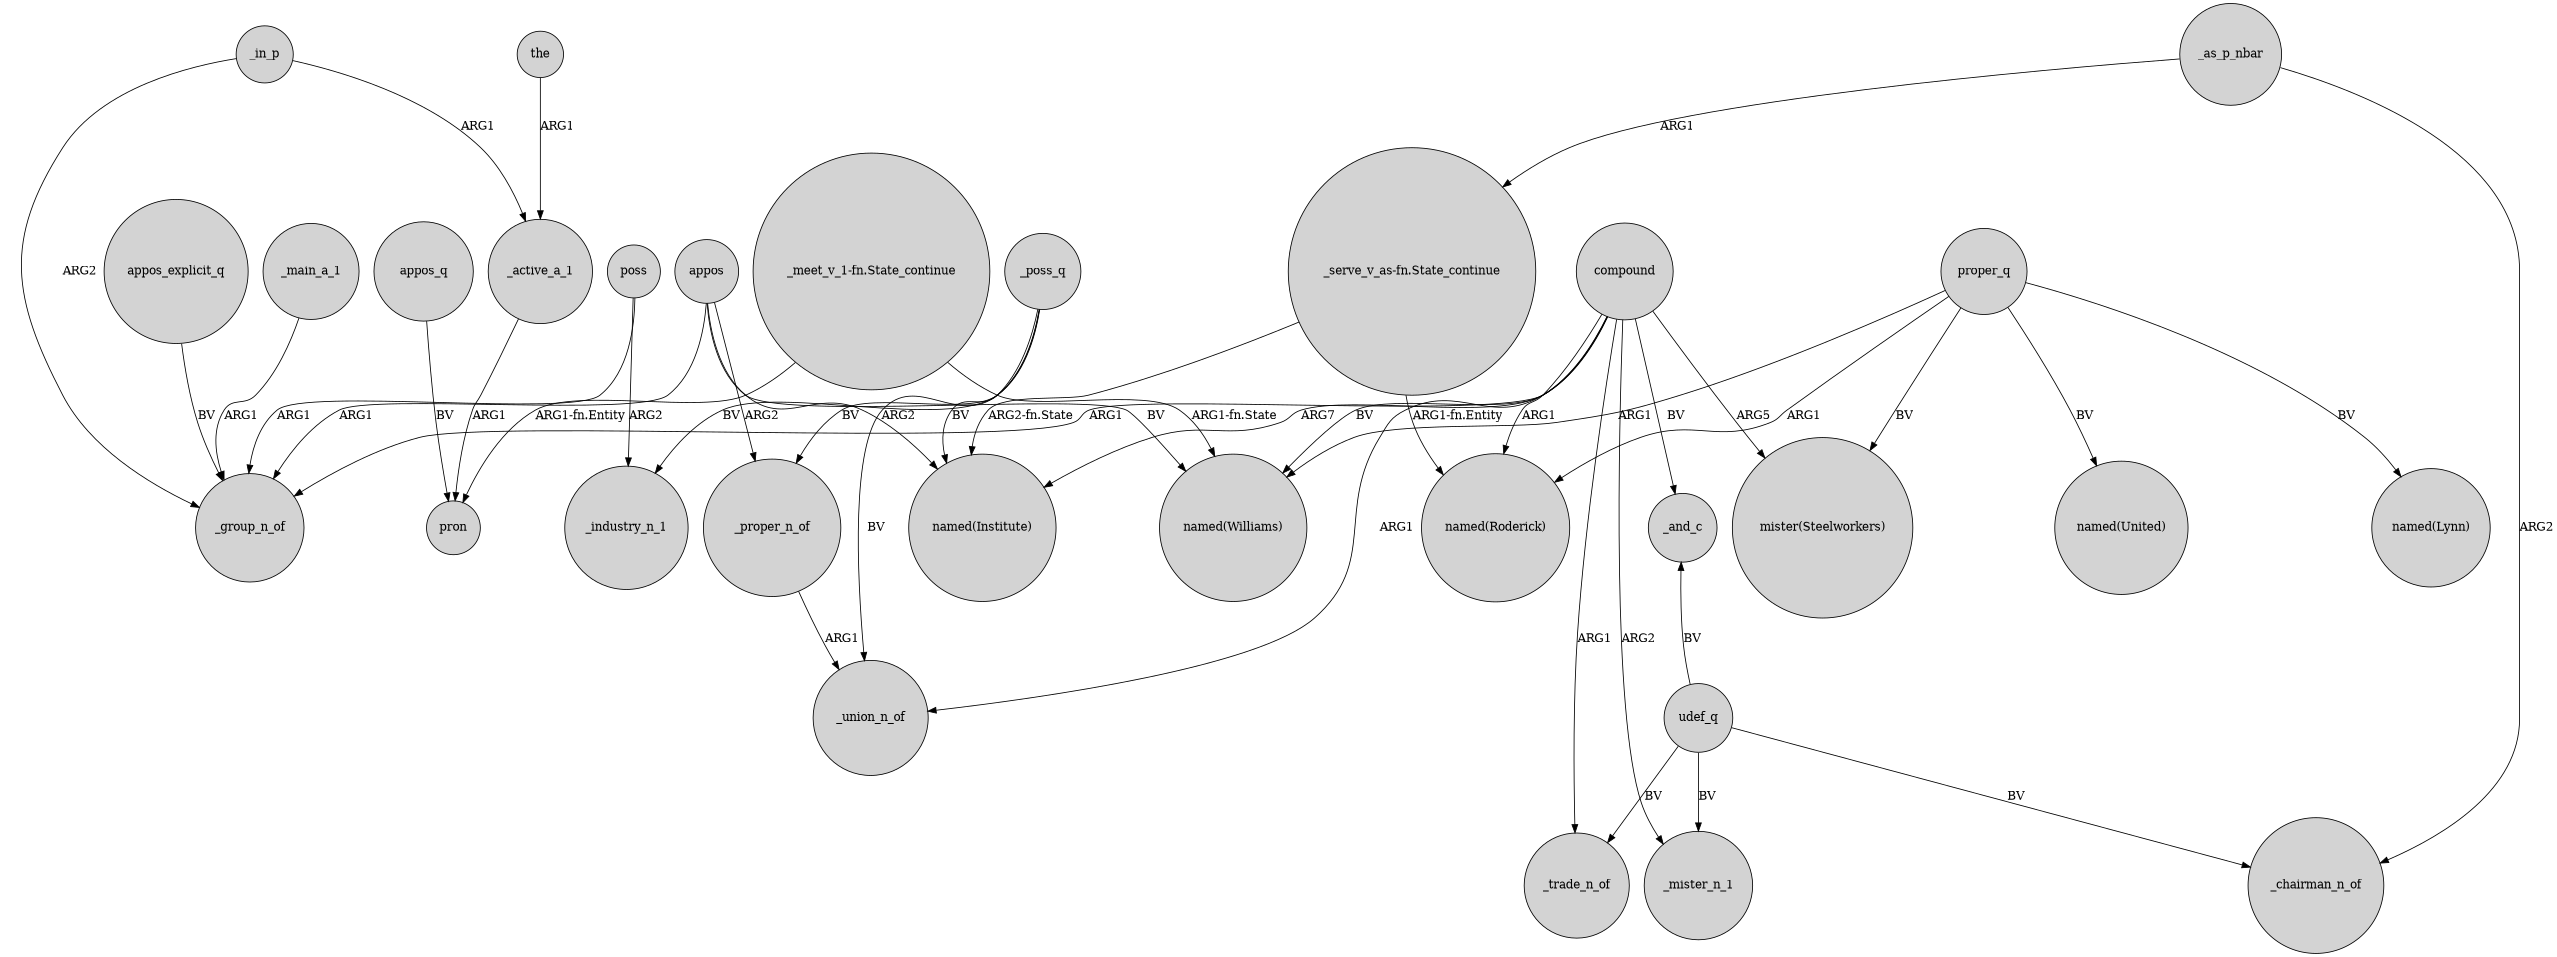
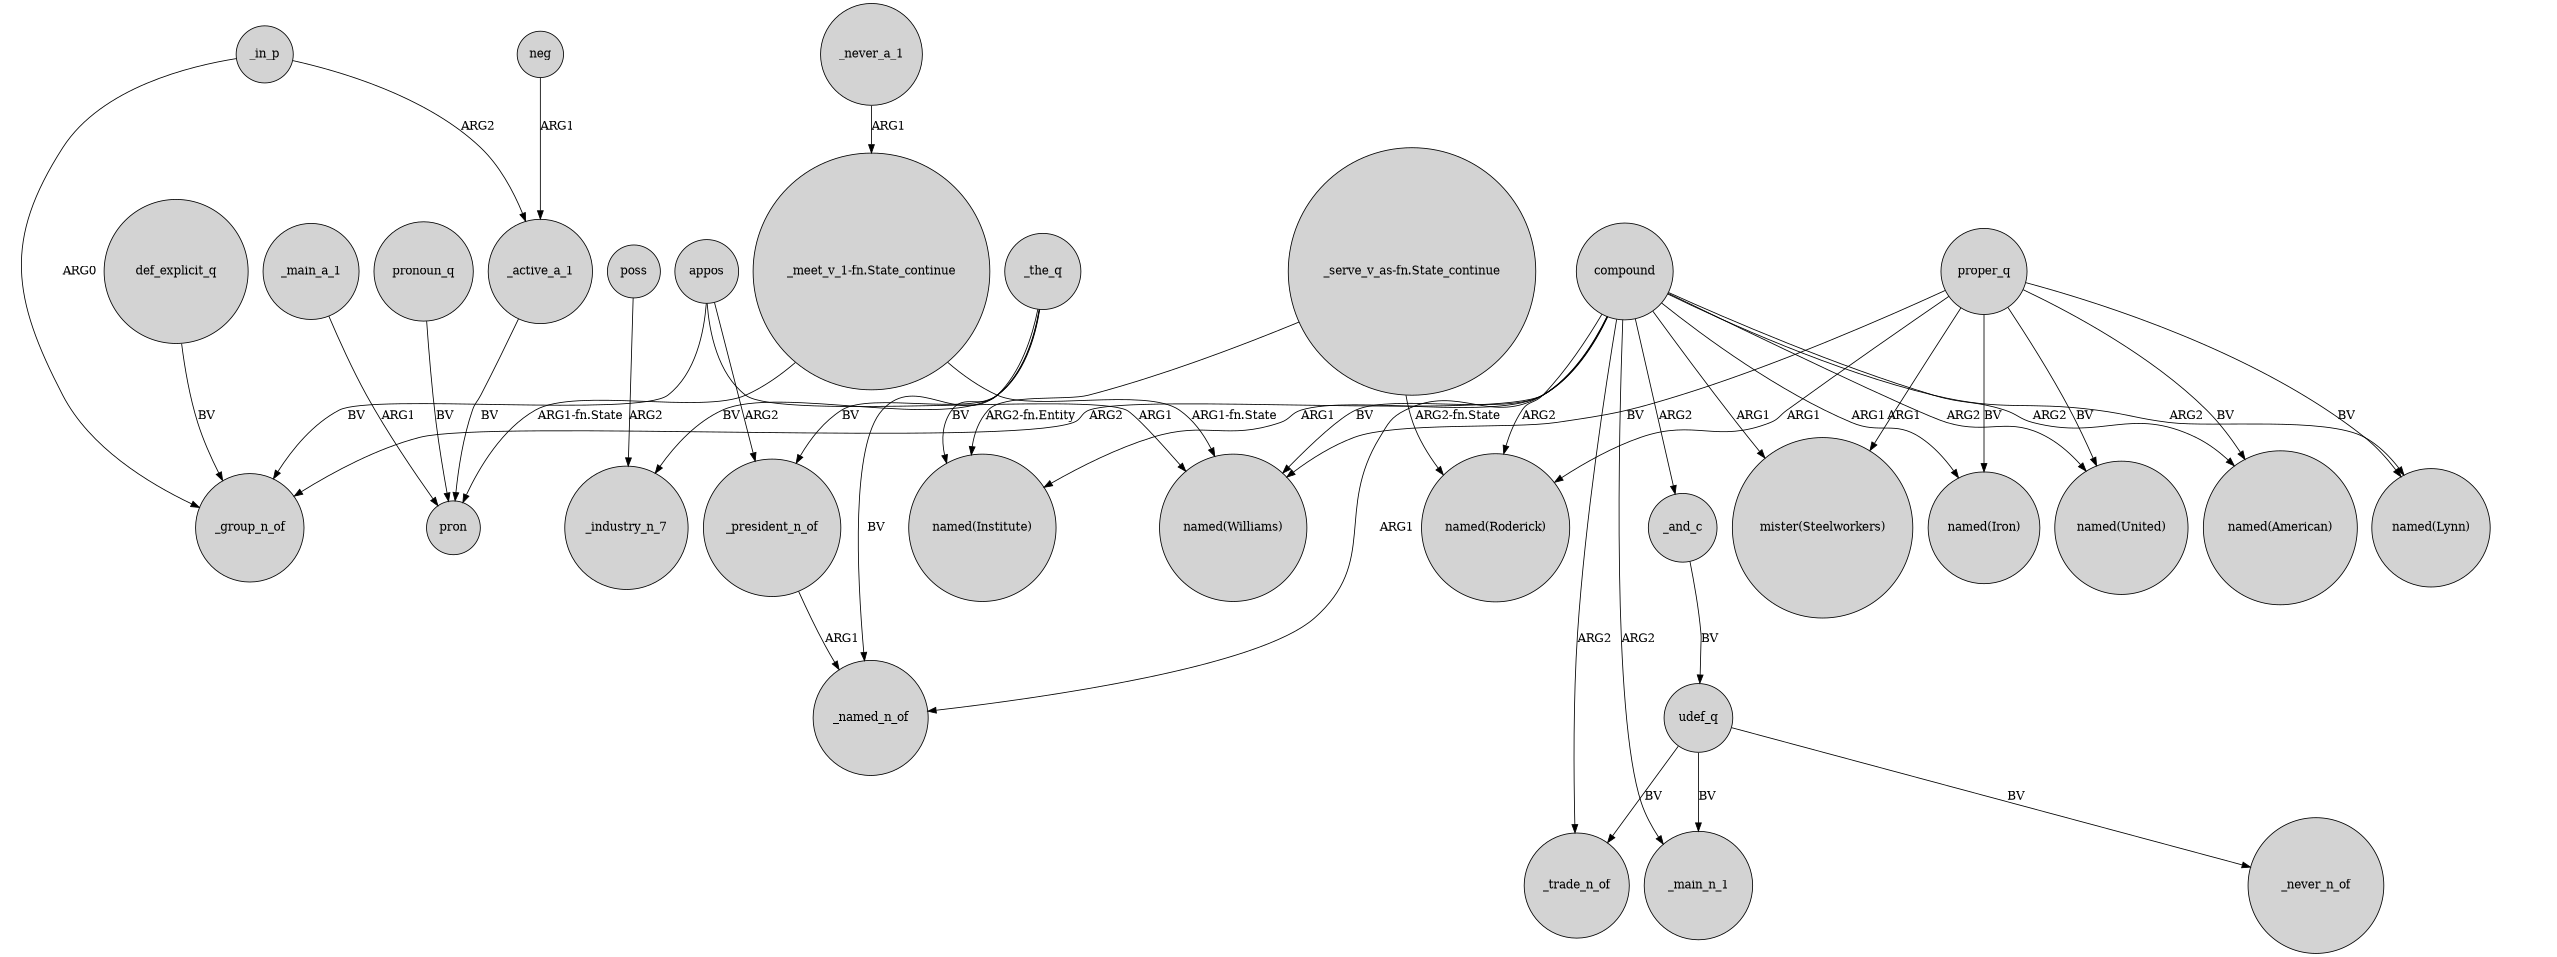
node "the": label "the" -> "neg"
node "_never_a_1": added
node "_as_p_nbar": removed
edge "_in_p" -> "_active_a_1": label "ARG1" -> "ARG2"
edge "_in_p" -> "_group_n_of": label "ARG2" -> "ARG0"
node "appos_explicit_q": label "appos_explicit_q" -> "def_explicit_q"
node "appos_q": label "appos_q" -> "pronoun_q"
node "_poss_q": label "_poss_q" -> "_the_q"
edge "compound" -> "named(United)": added, label "ARG2"
edge "_main_a_1" -> "_group_n_of": now "_main_a_1" -> "pron"
edge "poss" -> "_group_n_of": removed, label "ARG1"
edge "compound" -> "named(Lynn)": added, label "ARG2"
edge "appos" -> "named(Institute)": removed, label "ARG2"
edge "appos" -> "_group_n_of": label "ARG1" -> "BV"
edge "_active_a_1" -> "pron": label "ARG1" -> "BV"
edge "_meet_v_1-fn.State_continue" -> "pron": label "ARG1-fn.Entity" -> "ARG1-fn.State"
edge "_serve_v_as-fn.State_continue" -> "named(Institute)": label "ARG2-fn.State" -> "ARG2-fn.Entity"
edge "compound" -> "_group_n_of": label "ARG1" -> "ARG2"
edge "appos" -> "named(Williams)": label "BV" -> "ARG1"
edge "compound" -> "named(Institute)": label "ARG7" -> "ARG1"
edge "_serve_v_as-fn.State_continue" -> "named(Roderick)": label "ARG1-fn.Entity" -> "ARG2-fn.State"
edge "compound" -> "named(Roderick)": label "ARG1" -> "ARG2"
edge "proper_q" -> "named(Williams)": label "ARG1" -> "BV"
edge "compound" -> "_and_c": label "BV" -> "ARG2"
edge "compound" -> "mister(Steelworkers)": label "ARG5" -> "ARG1"
edge "proper_q" -> "mister(Steelworkers)": label "BV" -> "ARG1"
node "_industry_n_1": label "_industry_n_1" -> "_industry_n_7"
node "_proper_n_of": label "_proper_n_of" -> "_president_n_of"
node "named(Iron)": added
node "named(American)": added
edge "udef_q" -> "_and_c": reversed
edge "compound" -> "_trade_n_of": label "ARG1" -> "ARG2"
node "_union_n_of": label "_union_n_of" -> "_named_n_of"
node "_mister_n_1": label "_mister_n_1" -> "_main_n_1"
node "_chairman_n_of": label "_chairman_n_of" -> "_never_n_of"
